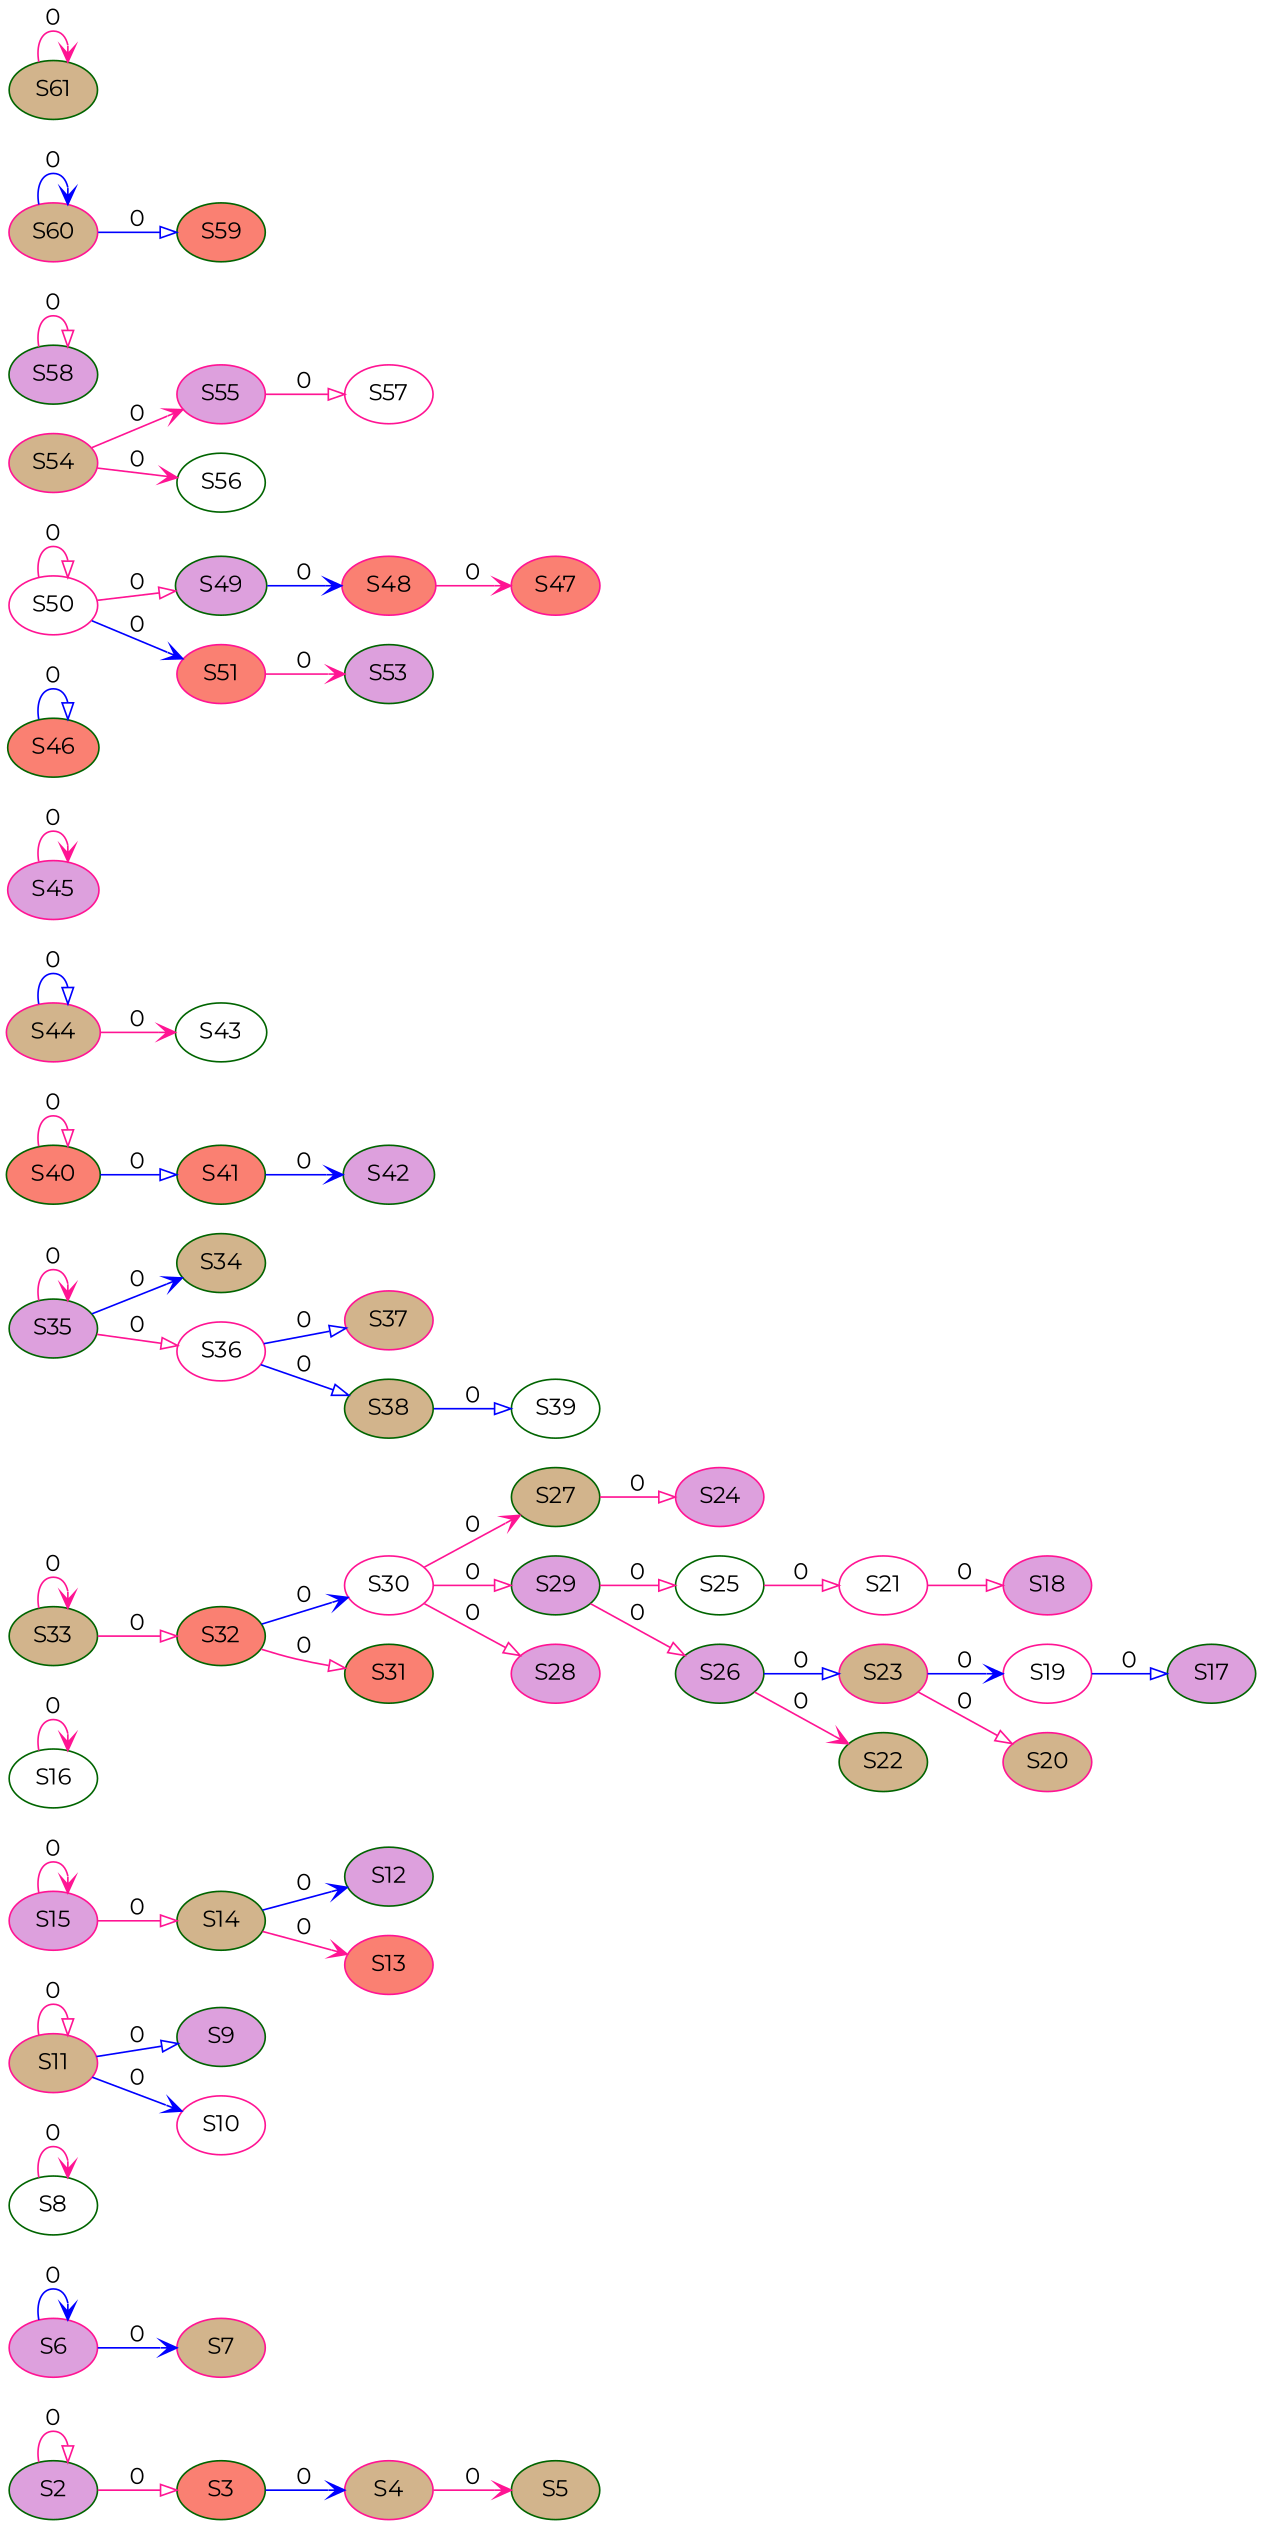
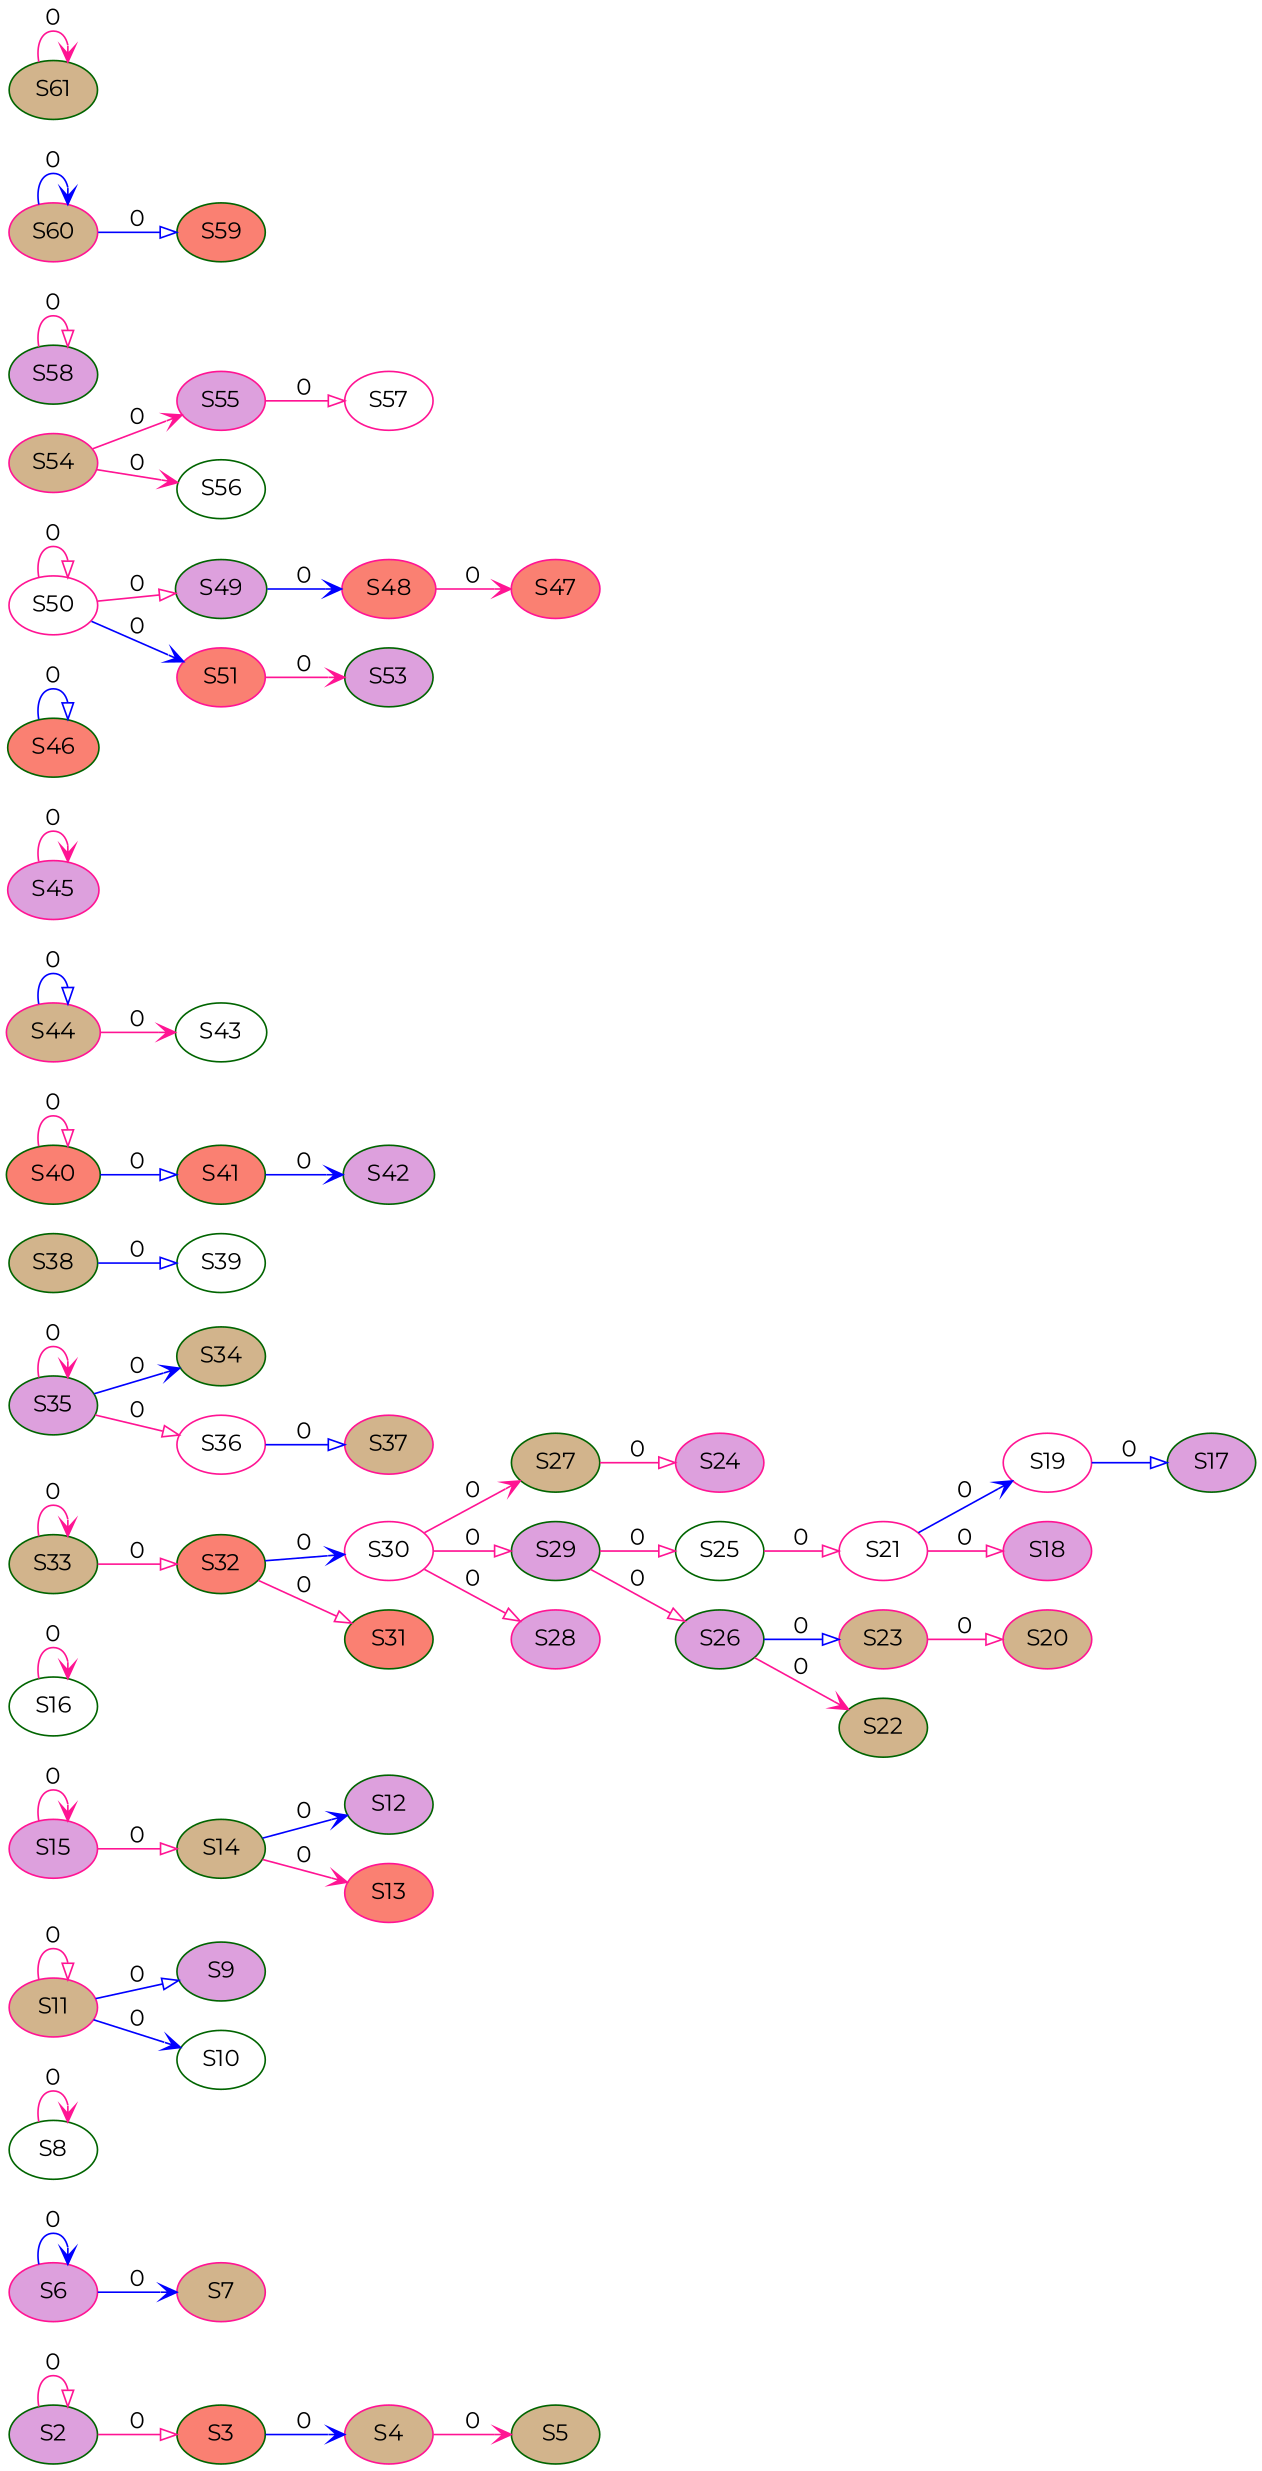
edge "S36" -> "S38": removed, label "0"
edge "S23" -> "S19": now "S21" -> "S19"
node "S10": color deeppink -> darkgreen
